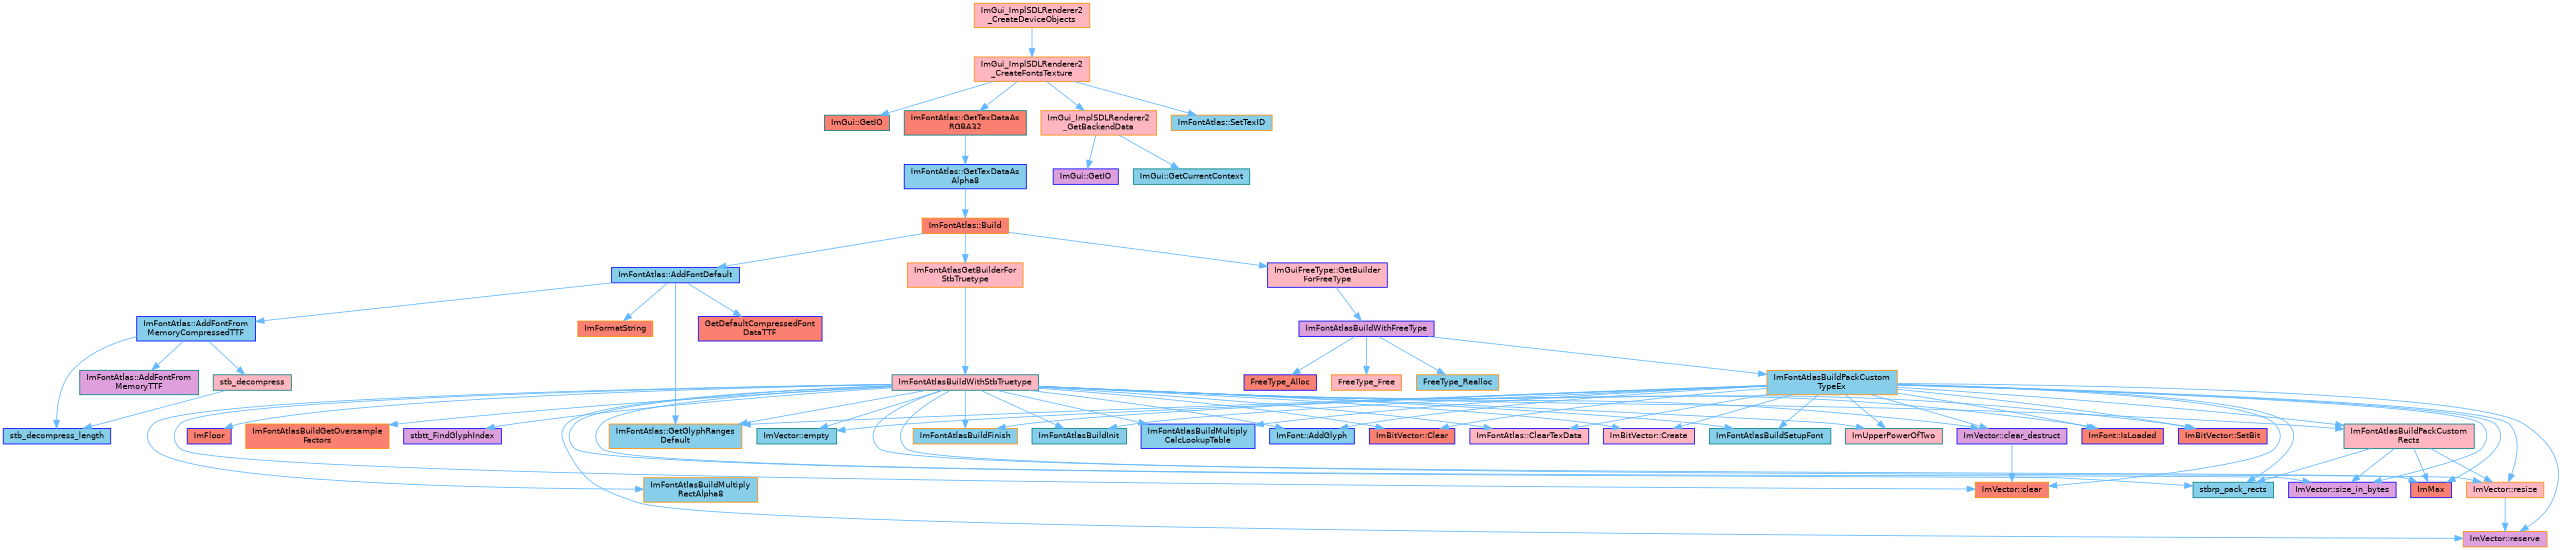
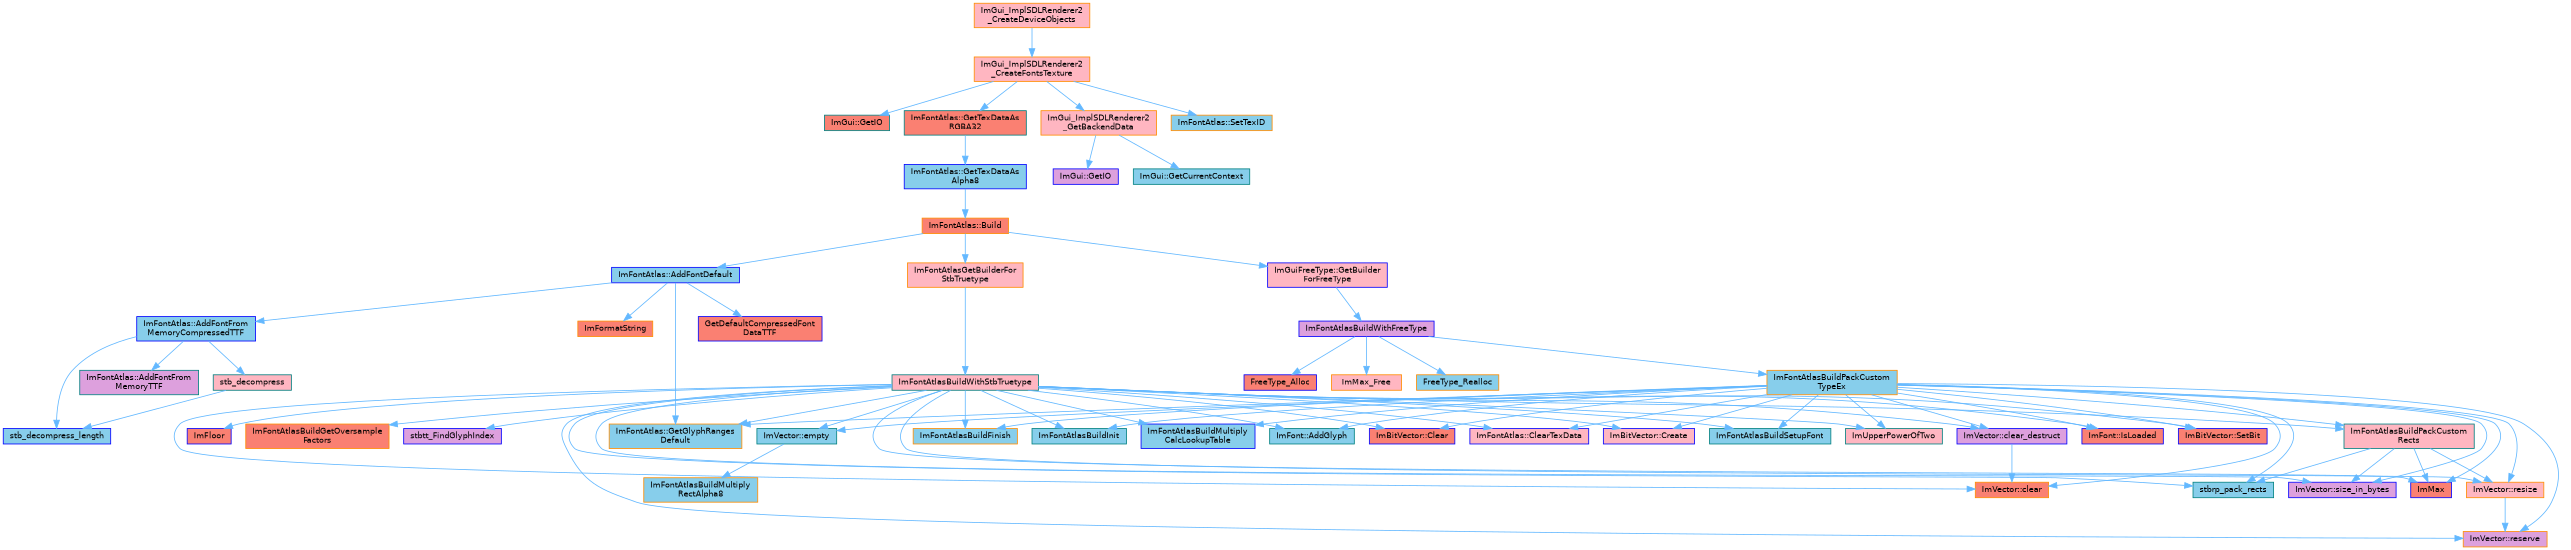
node "FreeType_Free": label "FreeType_Free" -> "ImMax_Free"
edge "ImFontAtlasBuildWithStbTruetype" -> "ImFontAtlasBuildMultiply RectAlpha8": now "ImVector::empty" -> "ImFontAtlasBuildMultiply RectAlpha8"
node "ImFont::AddGlyph": color blue -> teal
